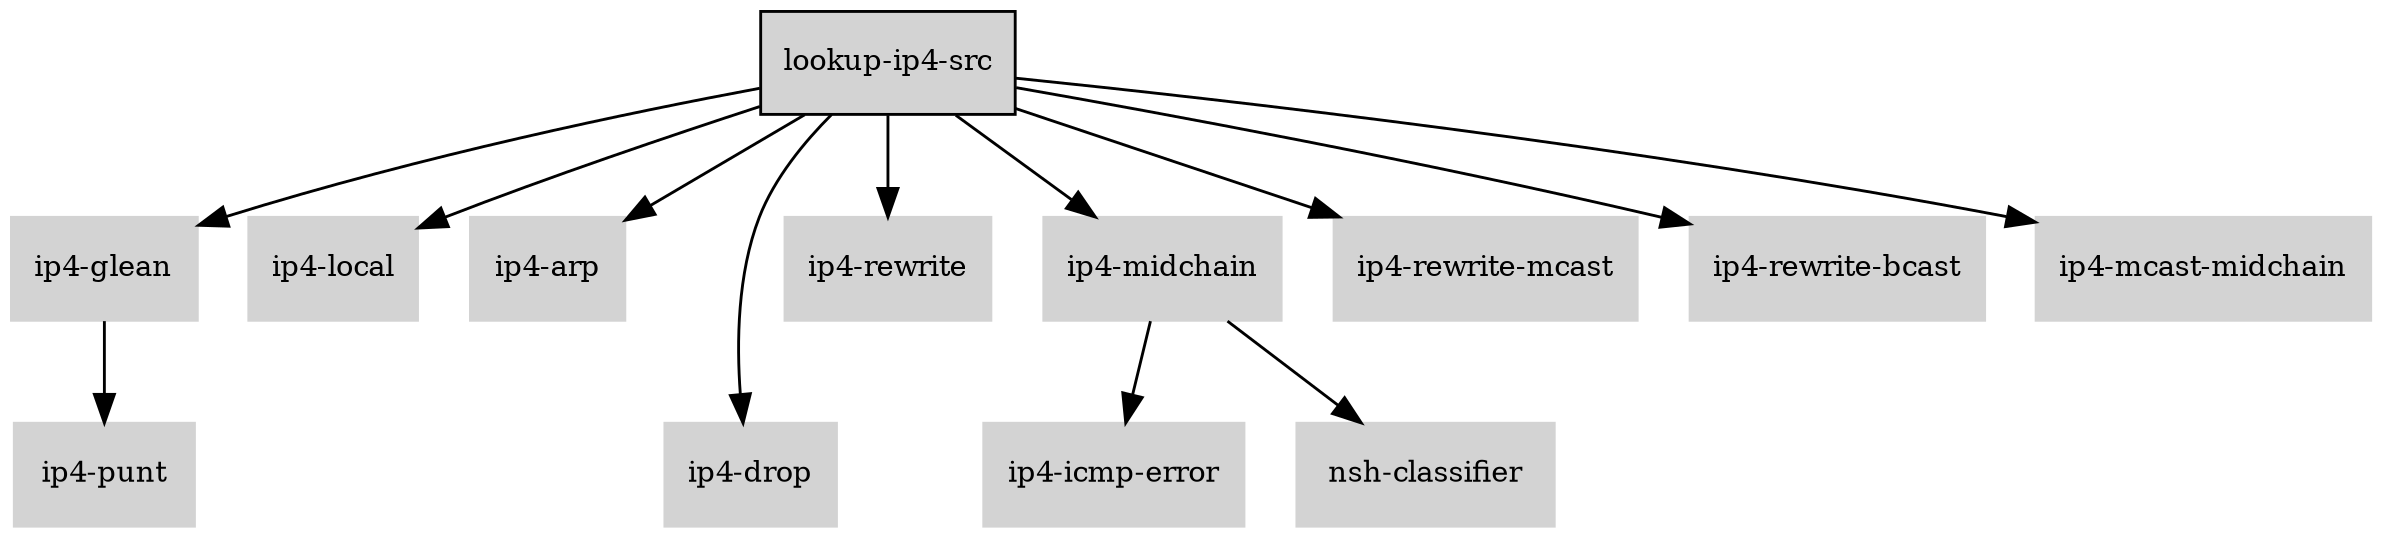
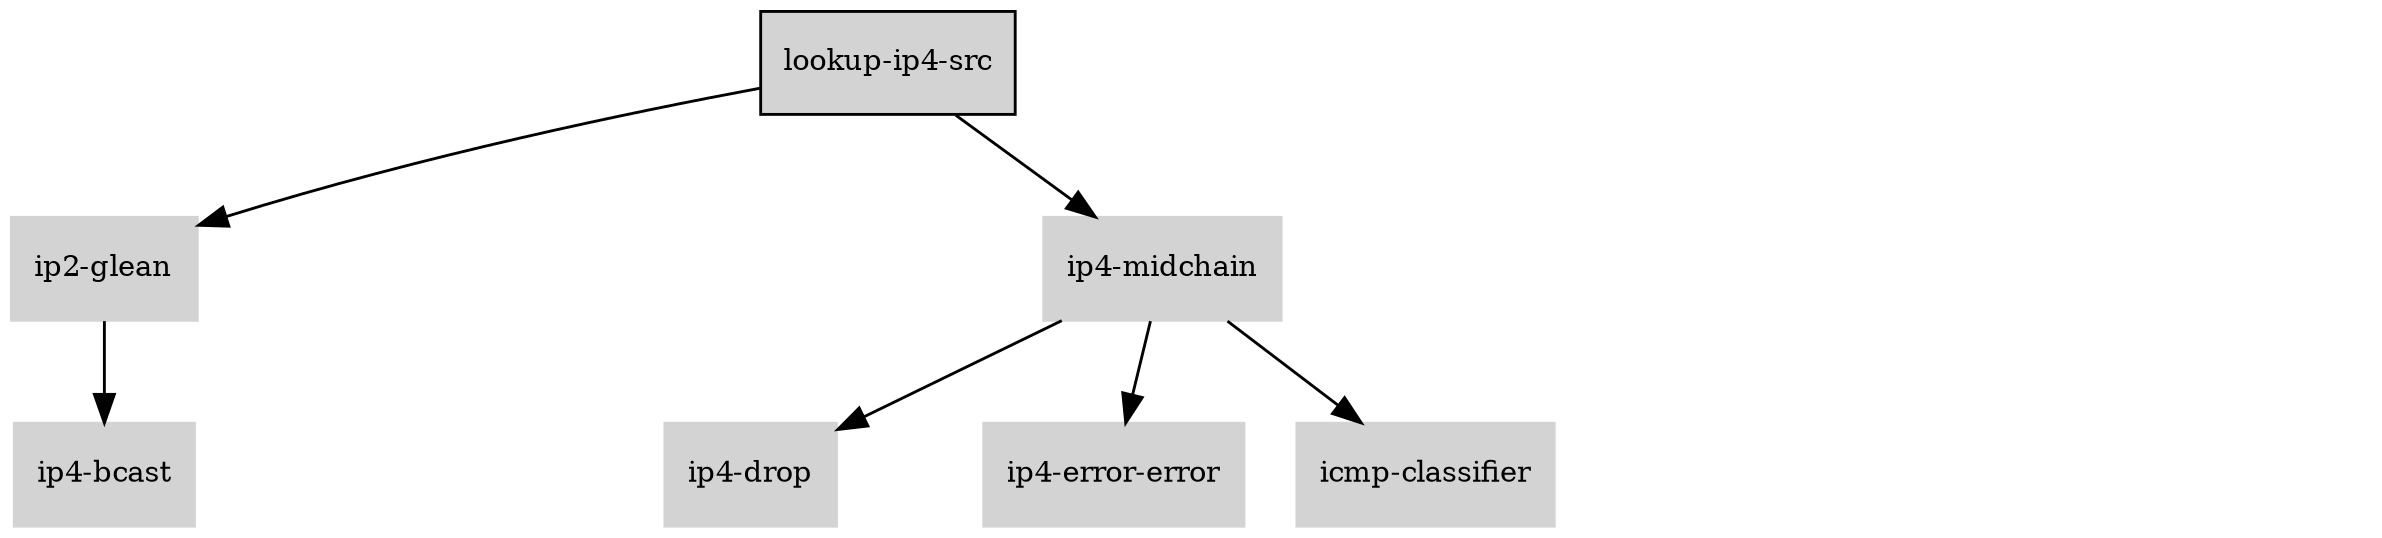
edge "lookup-ip4-src" -> "ip4-drop": now "ip4-midchain" -> "ip4-drop"
node "ip4-glean": label "ip4-glean" -> "ip2-glean"
node "ip4-local": removed
node "ip4-arp": removed
node "ip4-rewrite": removed
node "ip4-rewrite-mcast": removed
node "ip4-rewrite-bcast": removed
node "ip4-mcast-midchain": removed
node "ip4-punt": label "ip4-punt" -> "ip4-bcast"
node "ip4-icmp-error": label "ip4-icmp-error" -> "ip4-error-error"
node "nsh-classifier": label "nsh-classifier" -> "icmp-classifier"
